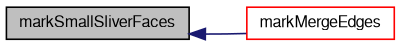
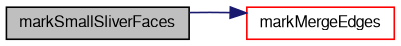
edge "markMergeEdges" -> "markSmallSliverFaces": reversed
